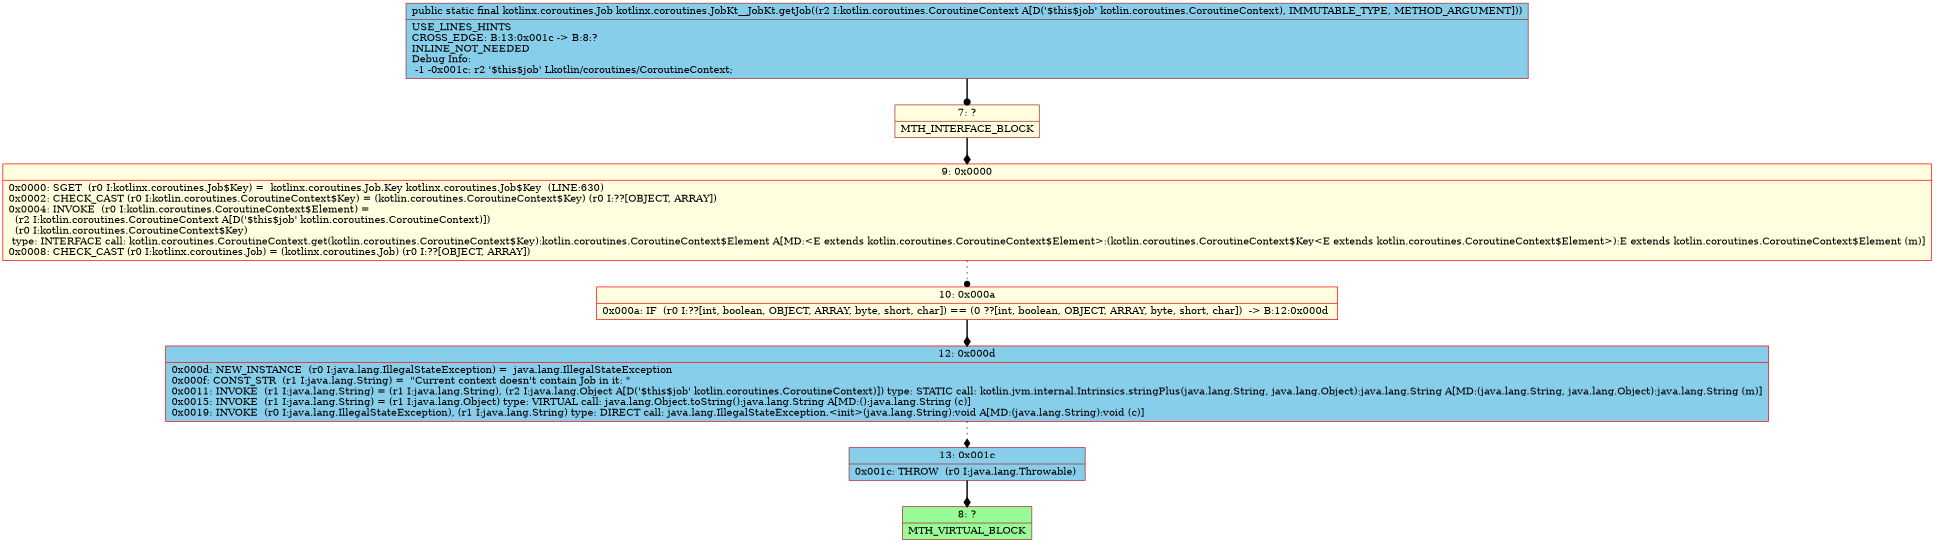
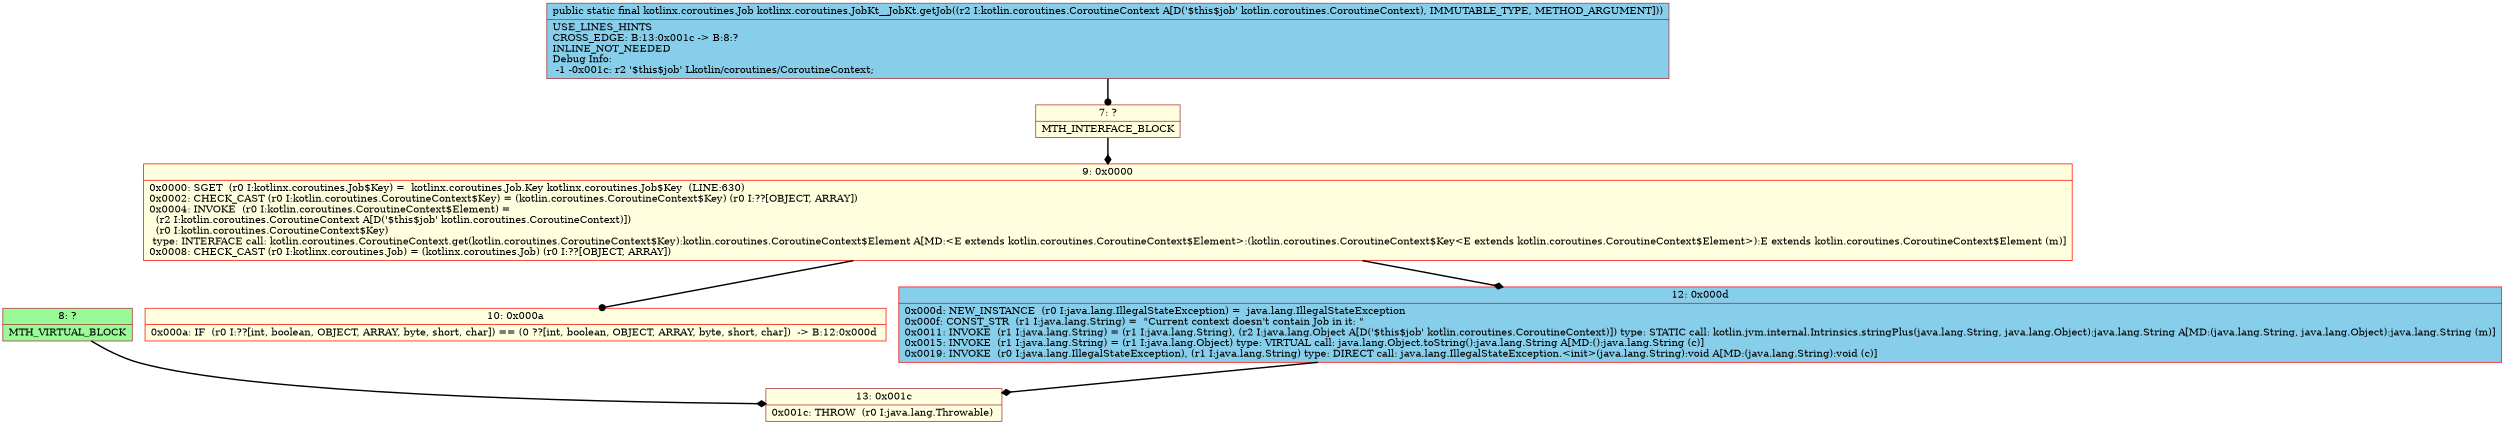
edge "9: 0x0000" -> "10: 0x000a": style dotted -> bold
edge "10: 0x000a" -> "12: 0x000d": now "9: 0x0000" -> "12: 0x000d"
edge "12: 0x000d" -> "13: 0x001c": style dotted -> bold
node "13: 0x001c": fillcolor skyblue -> lightyellow
edge "13: 0x001c" -> "8: ?": reversed
